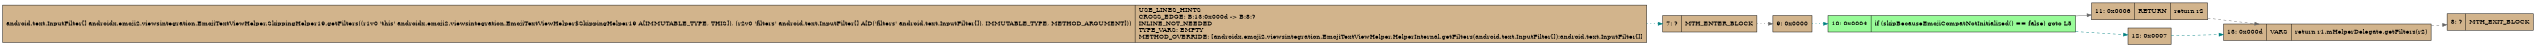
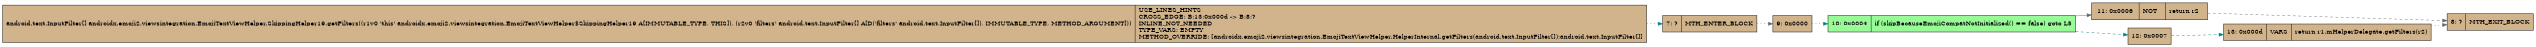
node "11: 0x0006": text "RETURN" -> "NOT"
edge "11: 0x0006" -> "13: 0x000d": now "11: 0x0006" -> "8: ?"
edge "13: 0x000d" -> "8: ?": style dashed -> dotted
